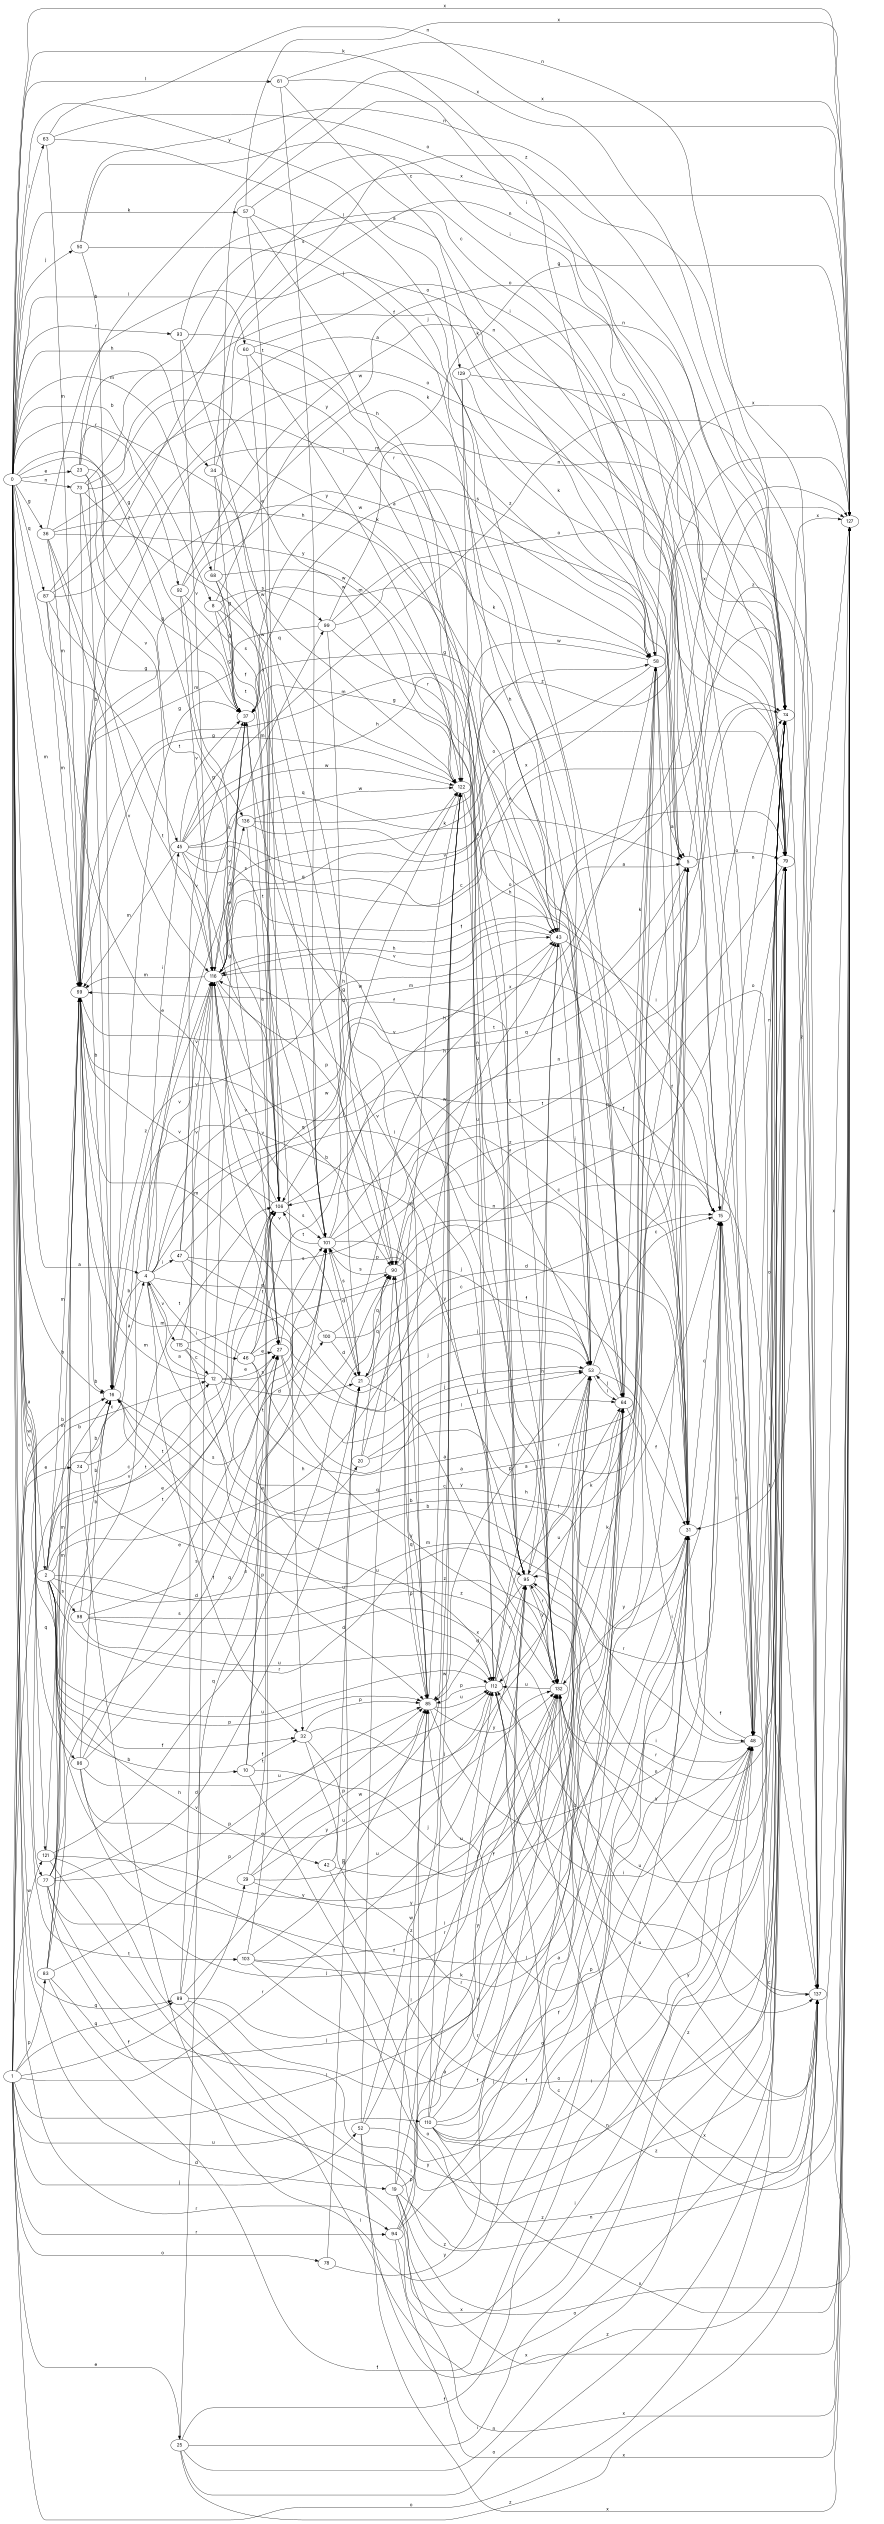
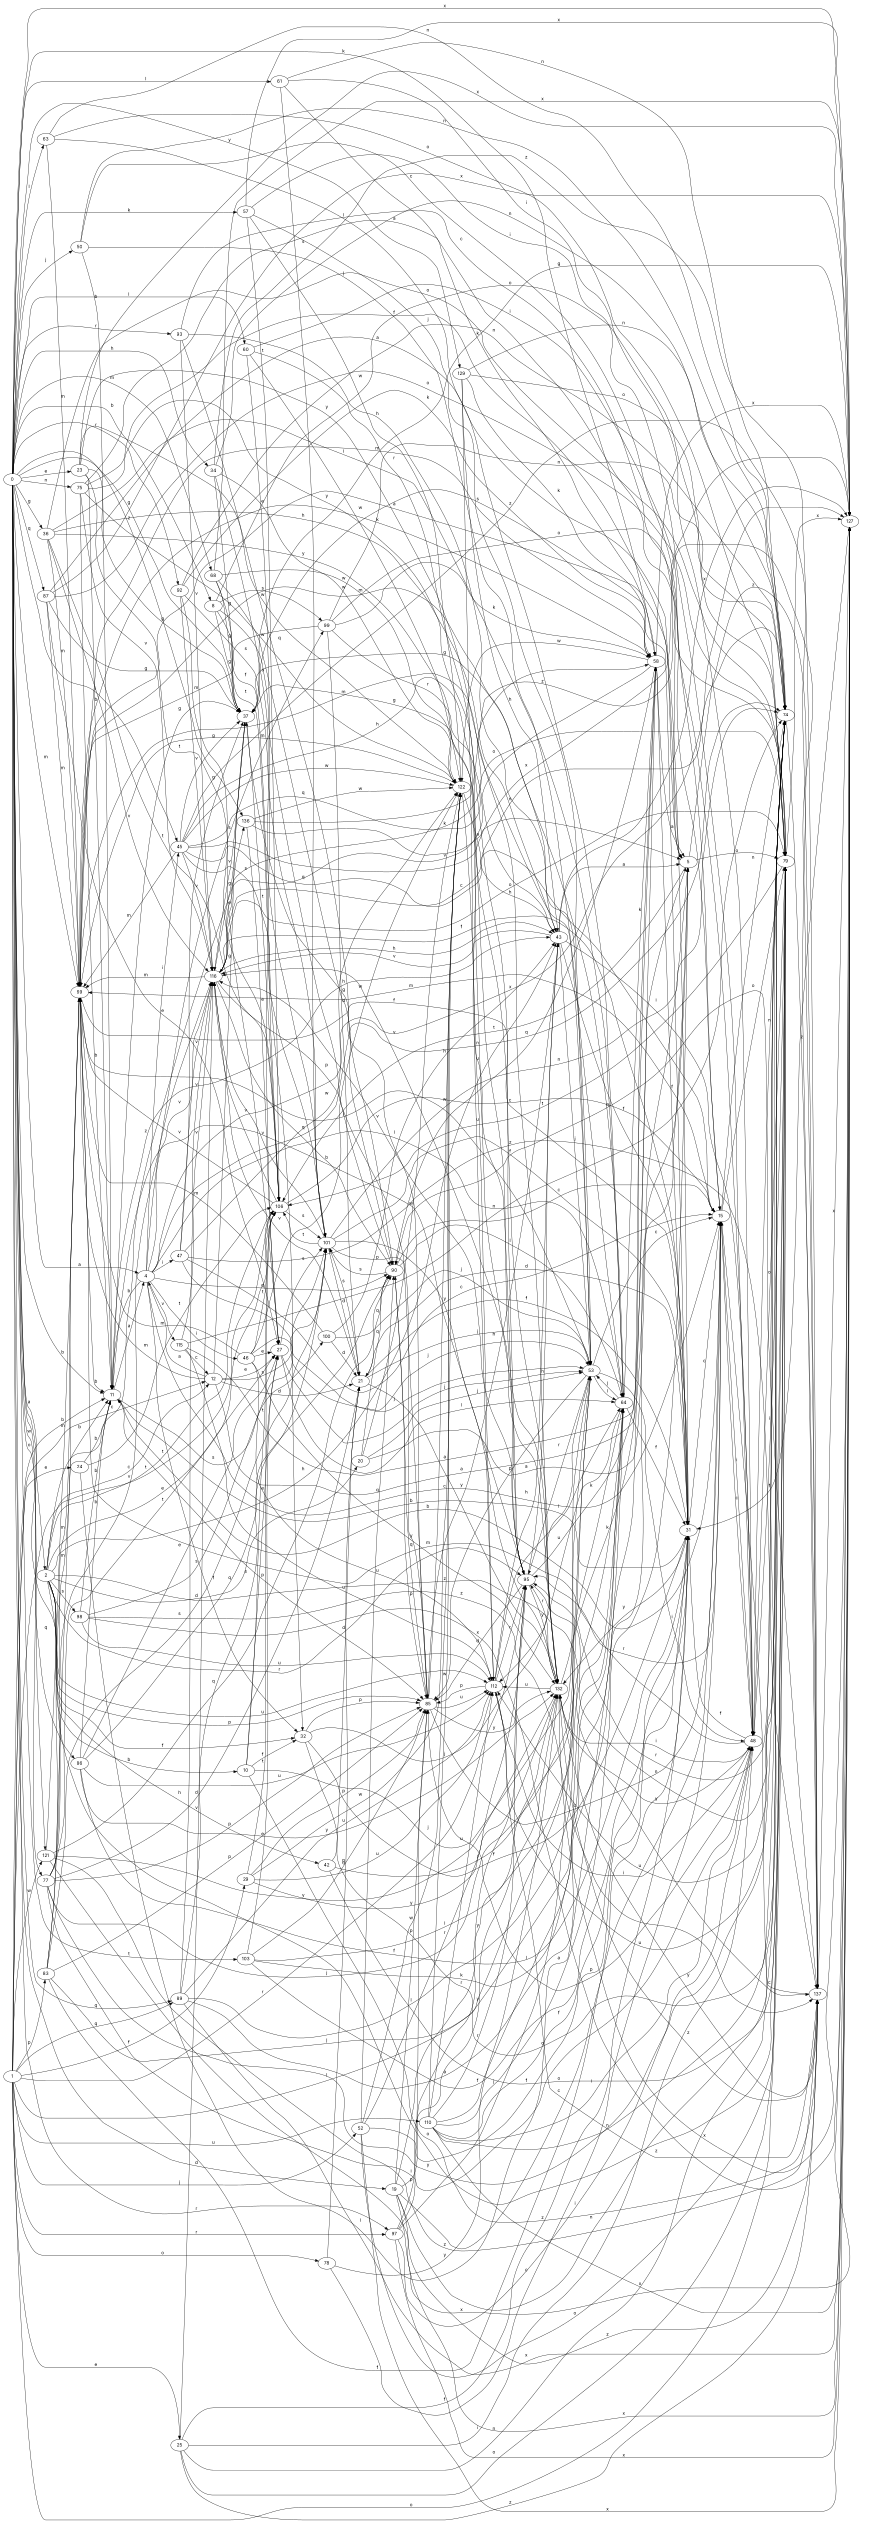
node "73": label "73" -> "75"
edge "101" -> "43": now "85" -> "43"
edge "2" -> "69": removed, label "m"
node "16": label "16" -> "11"
edge "19" -> "85": label "z" -> "p"
edge "78" -> "15": added, label "c"
node "94": label "94" -> "97"
